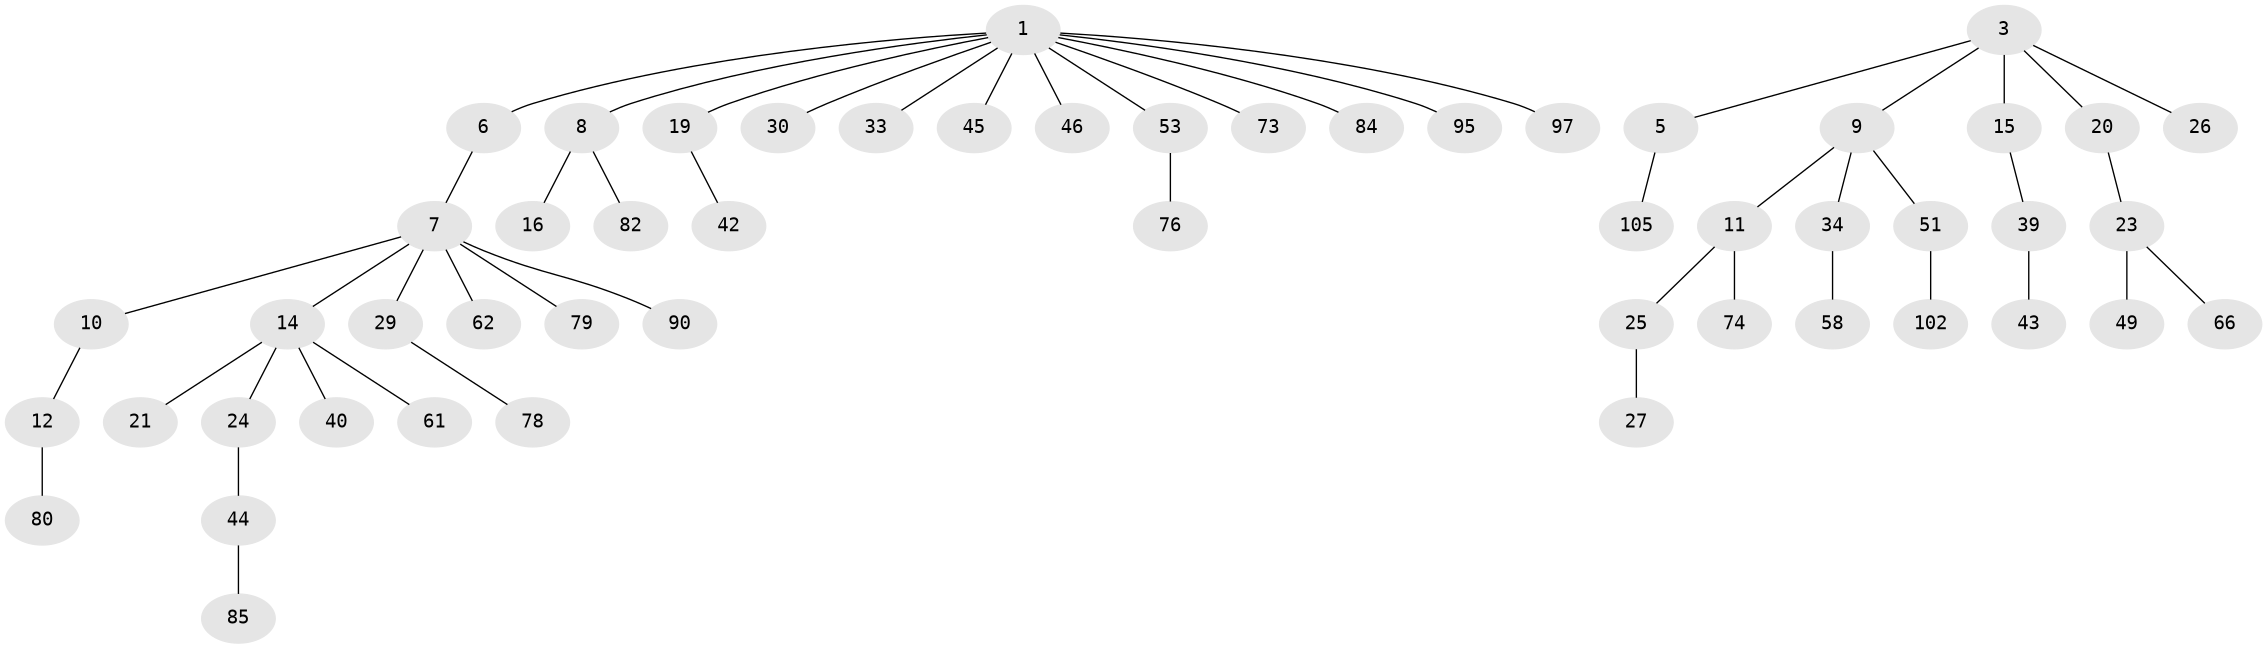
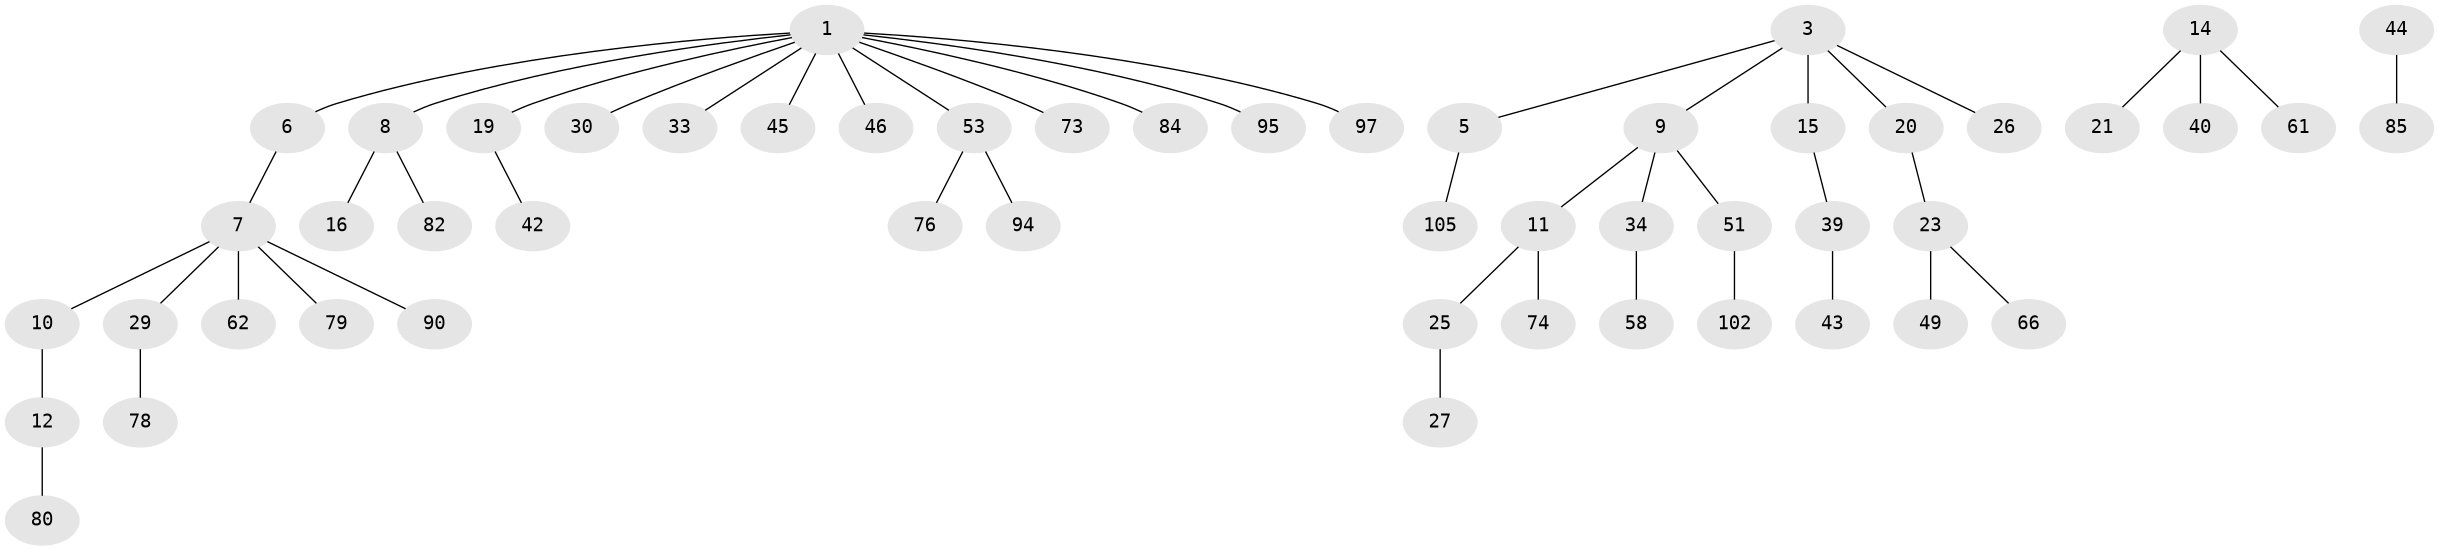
node "94": added
edge "7" -- "14": removed
node "24": removed
